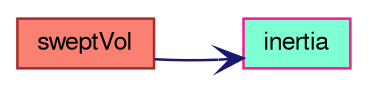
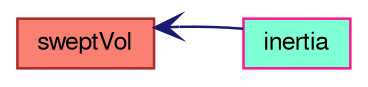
edge "sweptVol" -> "inertia": reversed
